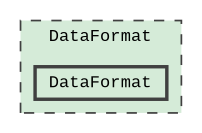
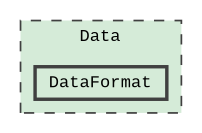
cluster "DataFormat": label "DataFormat" -> "Data"
